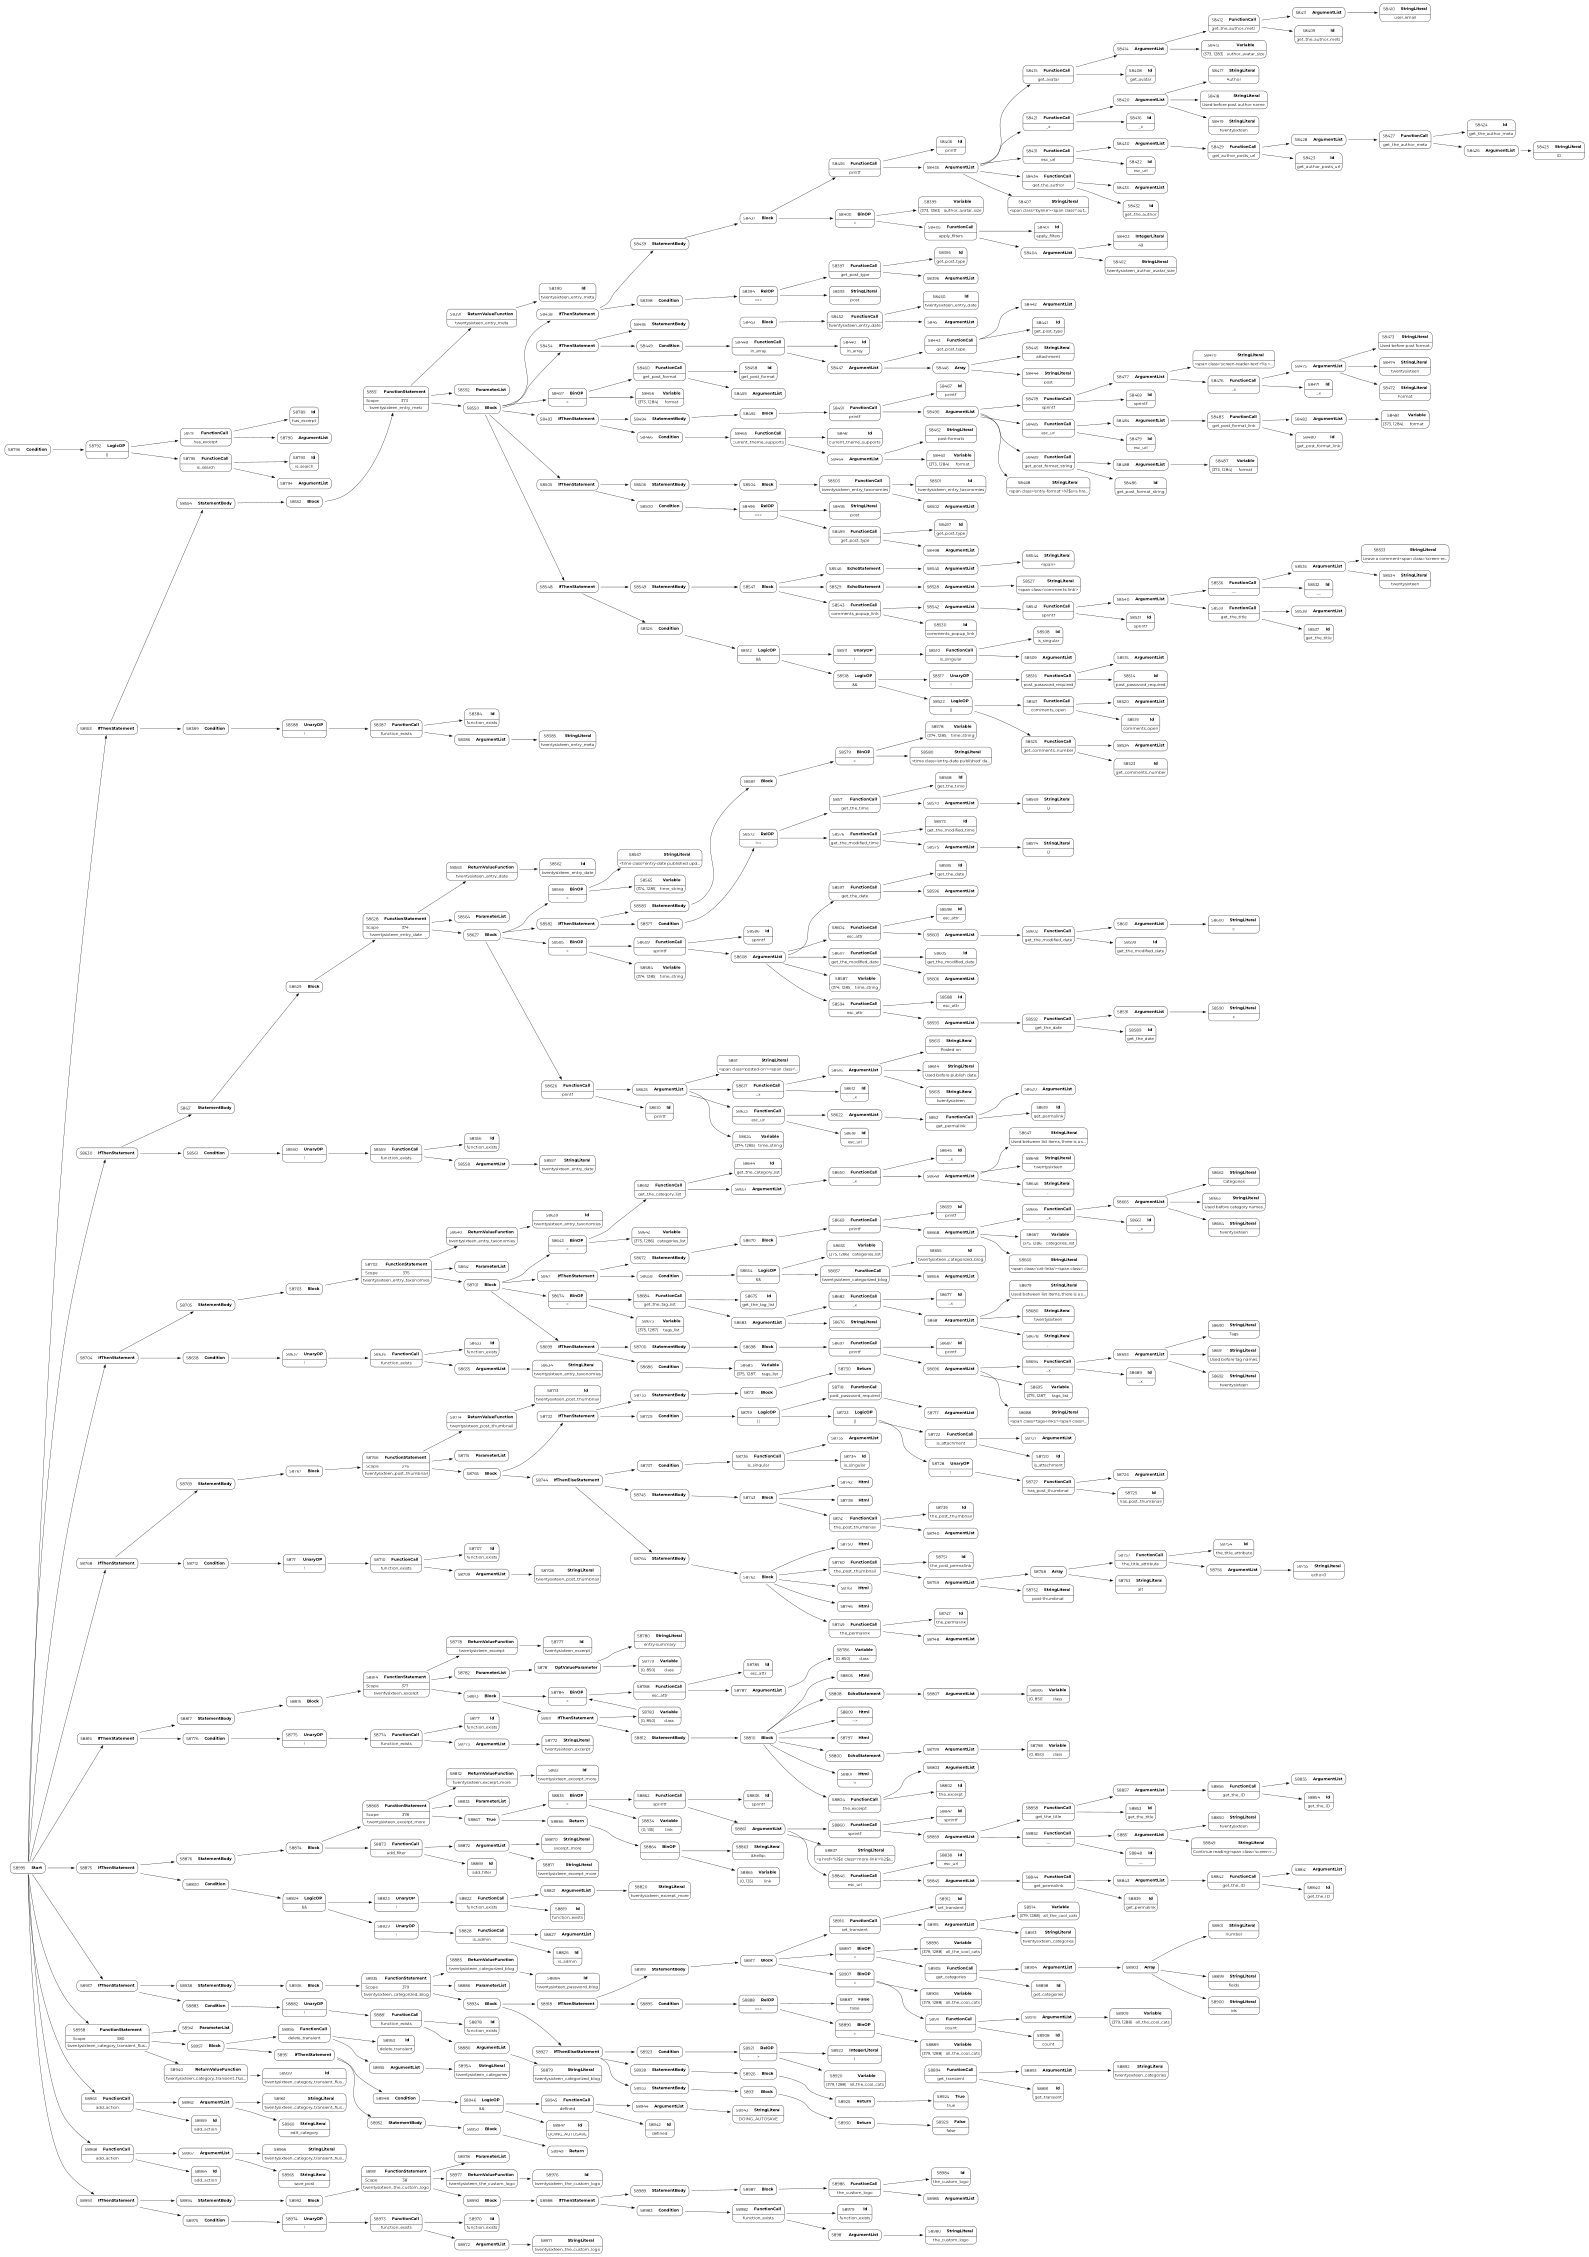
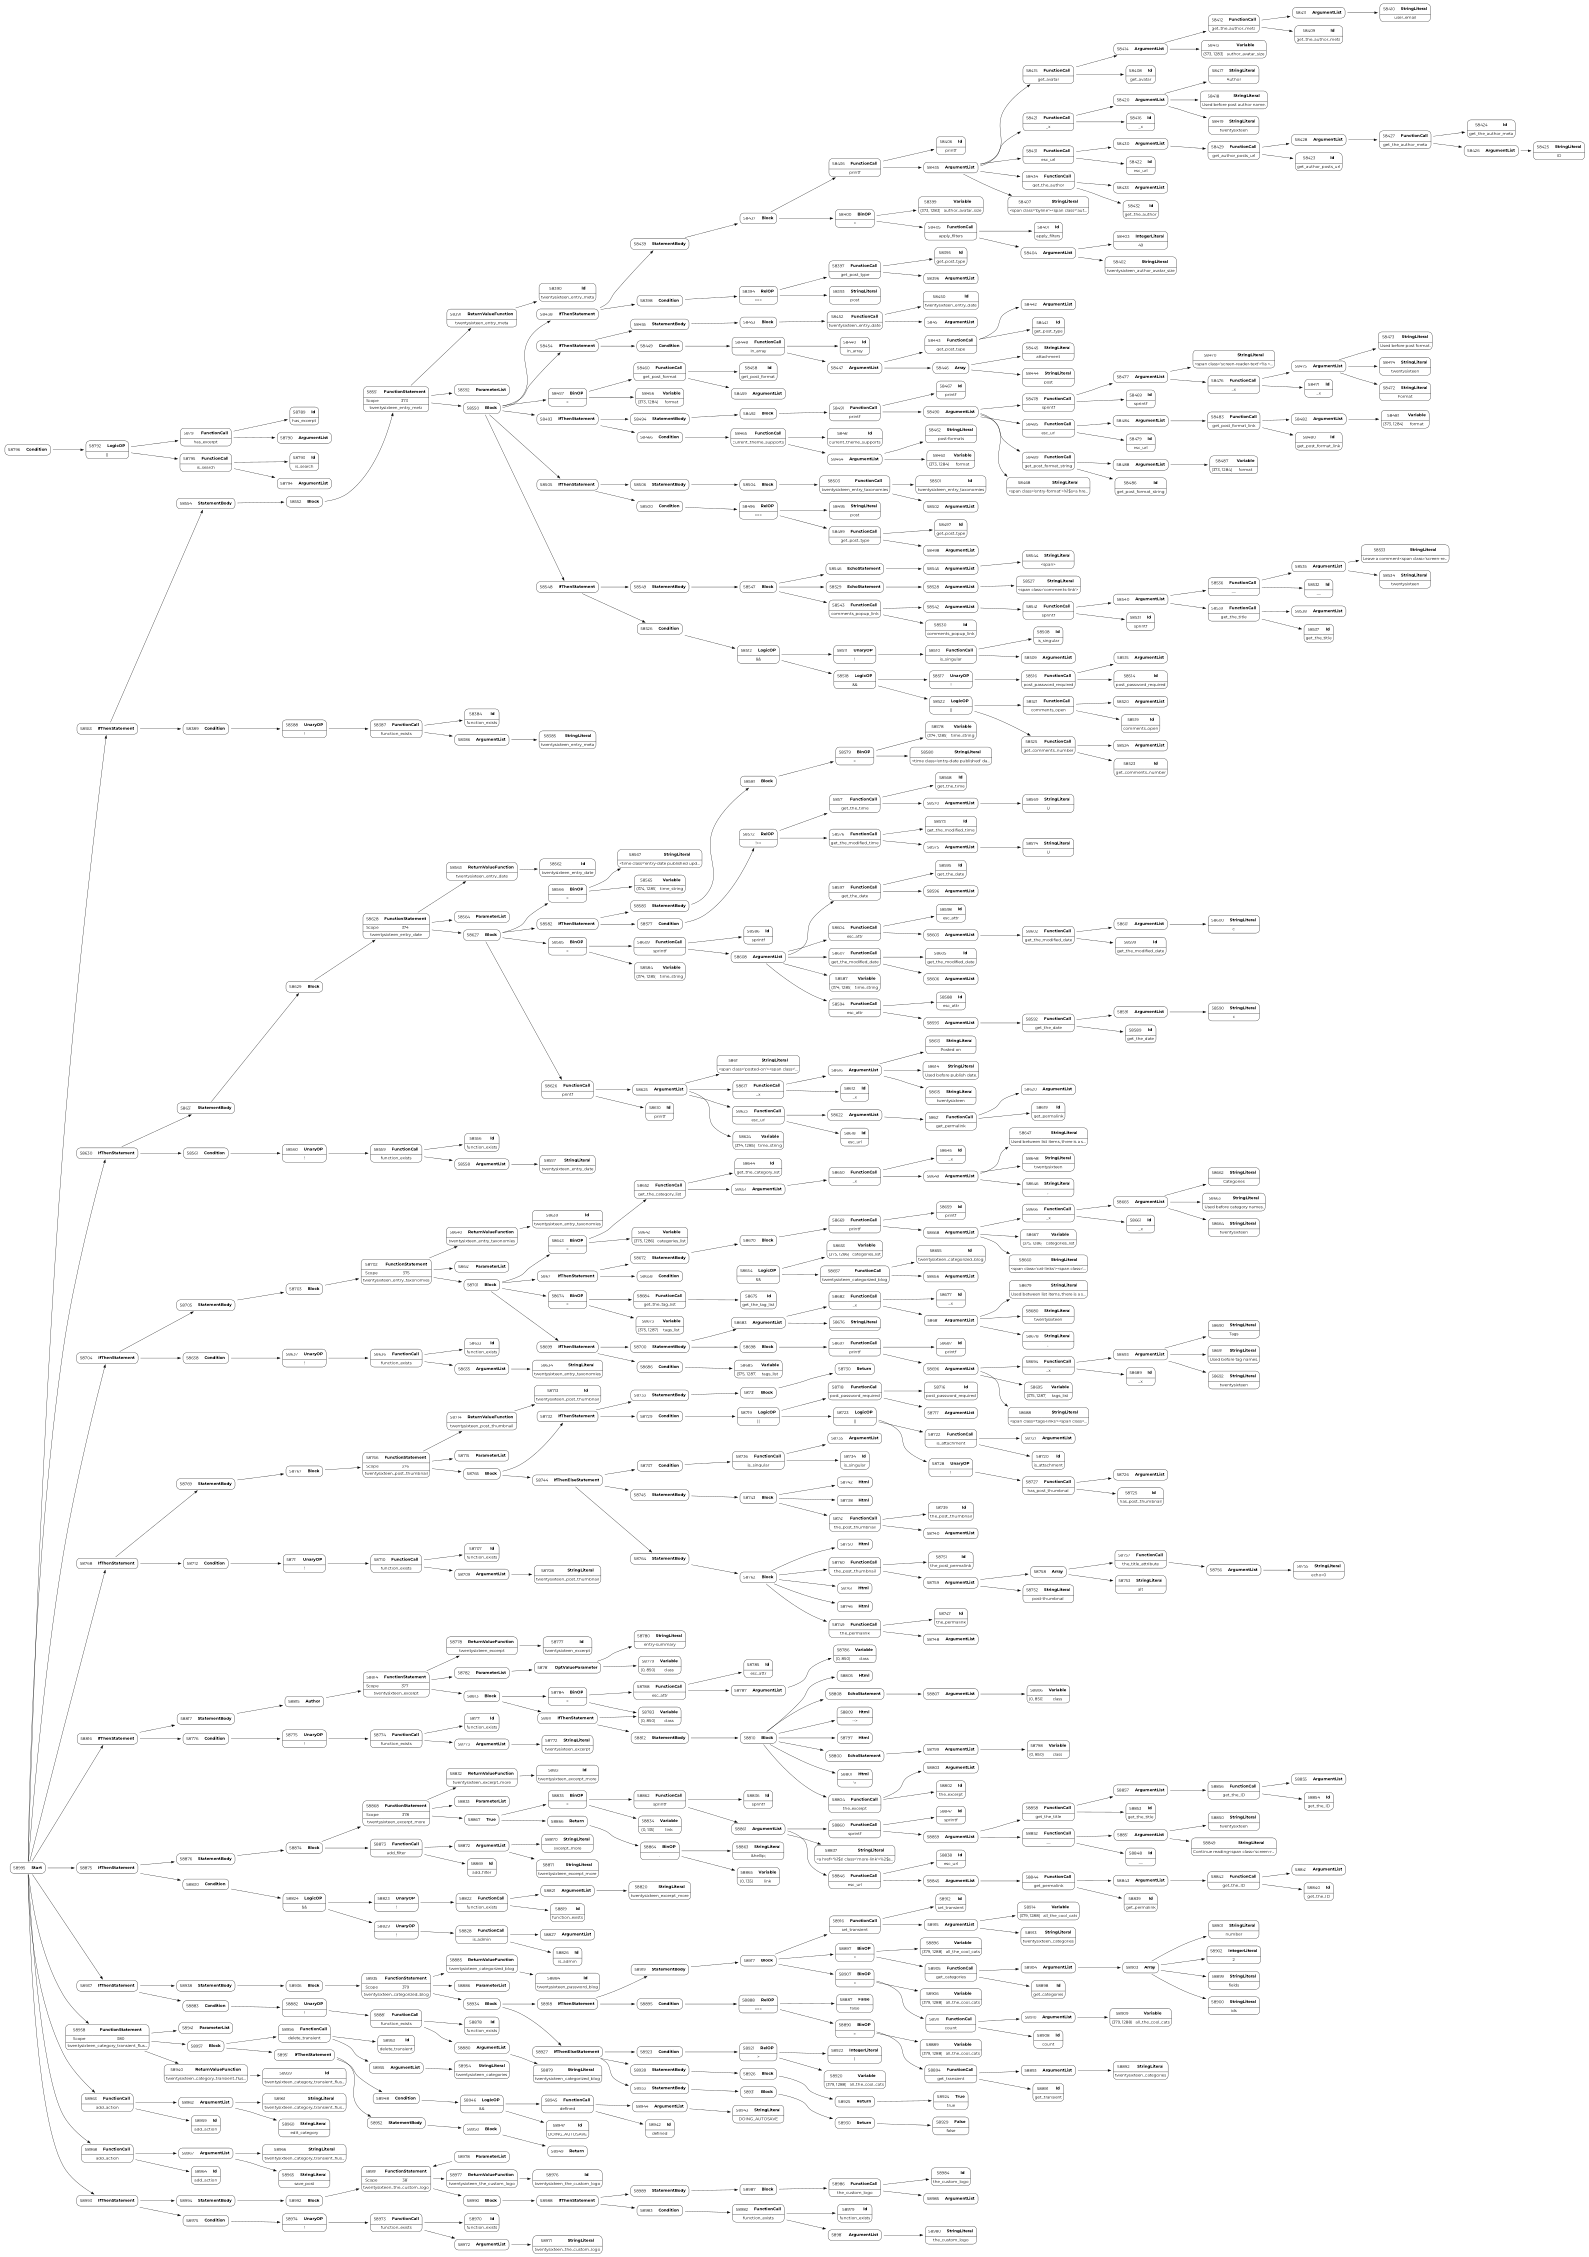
edge "58455" -> "58453": added
edge "58658" -> "58654": removed
edge "58684" -> "58683": now "58700" -> "58683"
node "58716": added
node "58754": removed
node "58815": text "Block" -> "Author"
edge "58783" -> "58784": reversed
node "58902": added
edge "58890" -> "58894": added
edge "58991" -> "58978": reversed
